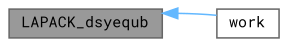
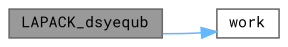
edge "work" -> "LAPACK_dsyequb": reversed
